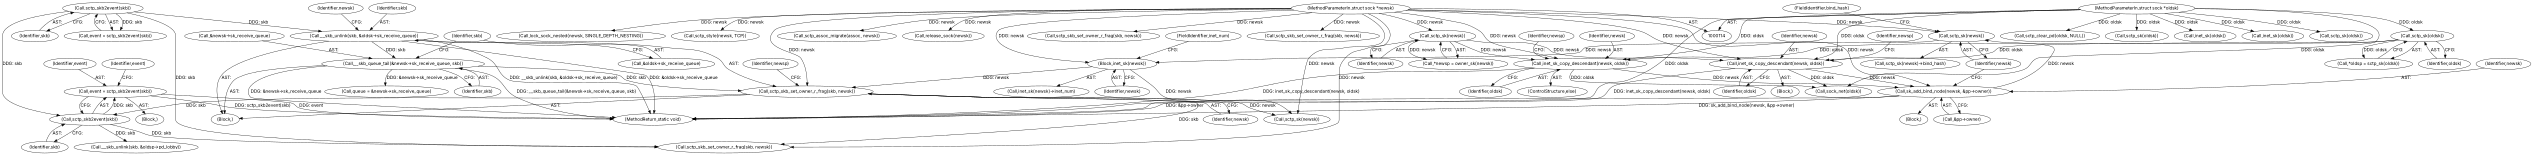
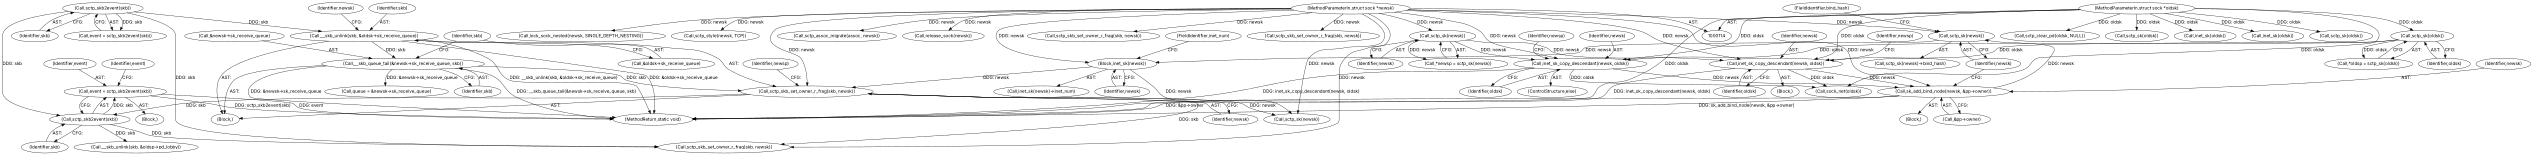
node "(Call,*newsp = owner_sk(newsk))": label "(Call,*newsp = owner_sk(newsk))" -> "(Call,*newsp = sctp_sk(newsk))"
